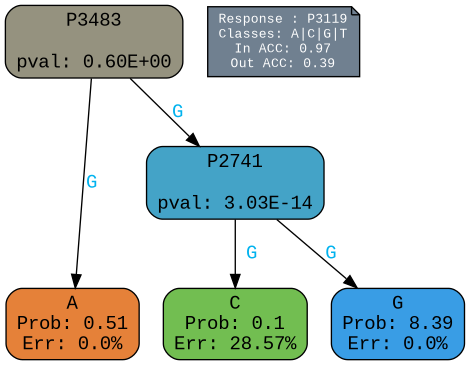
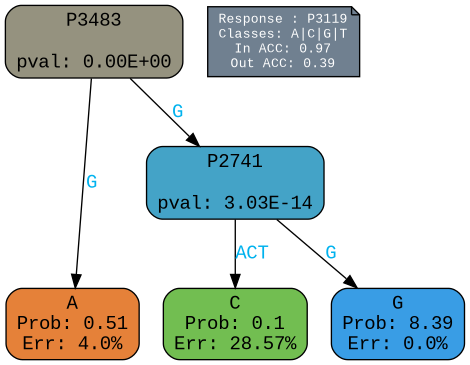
node "P3483 pval: 0.60E+00": label "P3483 pval: 0.60E+00" -> "P3483 pval: 0.00E+00"
edge "P2741 pval: 3.03E-14" -> "C Prob: 0.1 Err: 28.57%": label "G" -> "ACT"
node "A Prob: 0.51 Err: 0.0%": label "A Prob: 0.51 Err: 0.0%" -> "A Prob: 0.51 Err: 4.0%"
